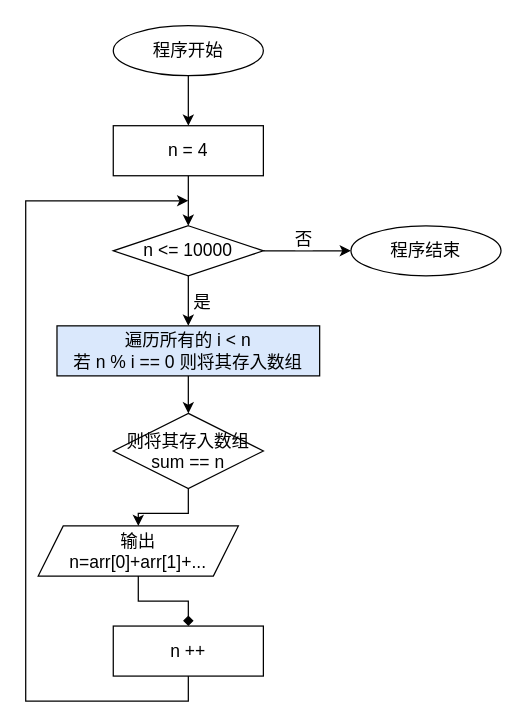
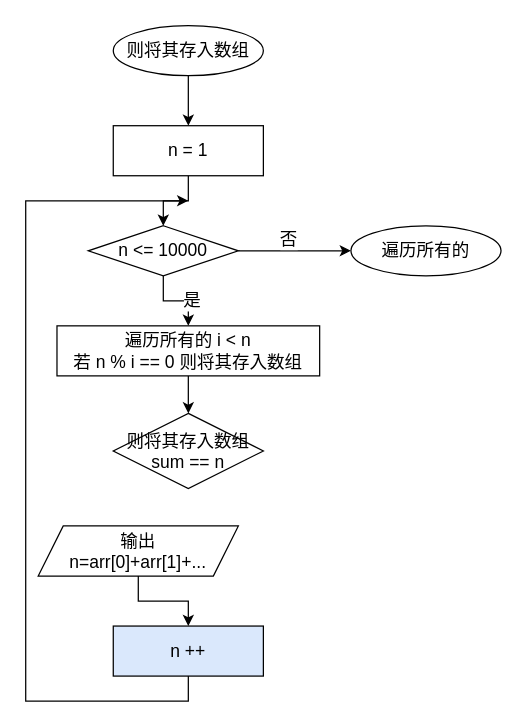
node "程序开始": label "程序开始" -> "则将其存入数组"
node "n = 4": label "n = 4" -> "n = 1"
node "n <= 10000": moved (188, 251) -> (163, 251)
node "程序结束": label "程序结束" -> "遍历所有的"
node "遍历所有的 i < n 若 n % i == 0 则将其存入数组": fillcolor #dae8fc -> #ffffff
edge "则将其存入数组 sum == n" -> "输出 n=arr[0]+arr[1]+...": removed
edge "输出 n=arr[0]+arr[1]+..." -> "n ++": arrowhead diamond -> classic
node "n ++": fillcolor #ffffff -> #dae8fc
